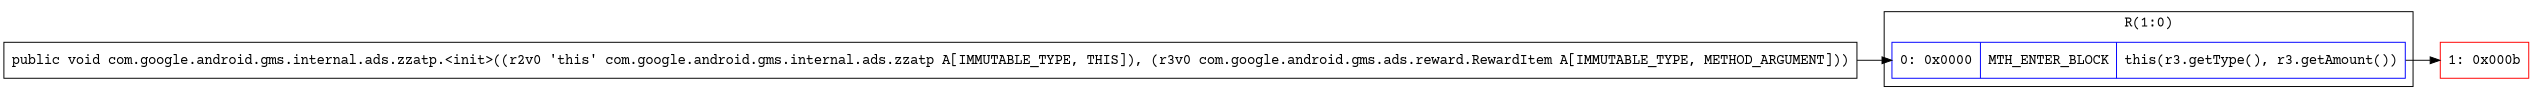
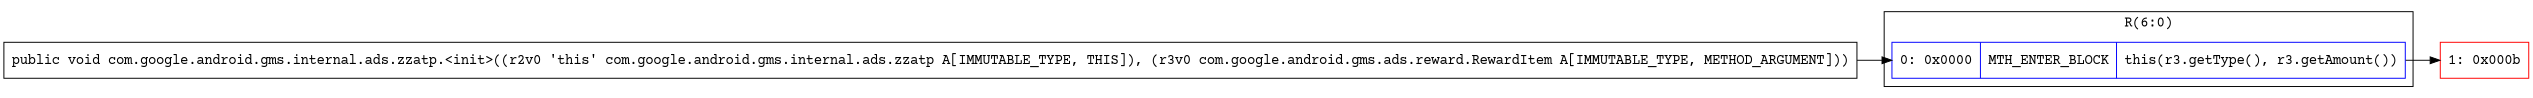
cluster "R(1:0)": label "R(1:0)" -> "R(6:0)"
